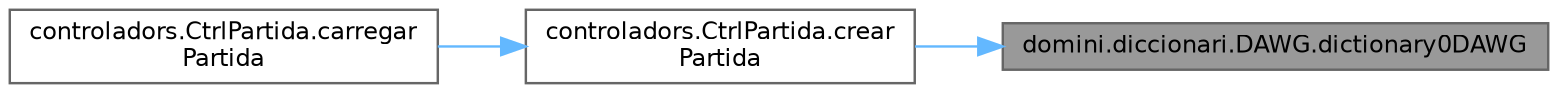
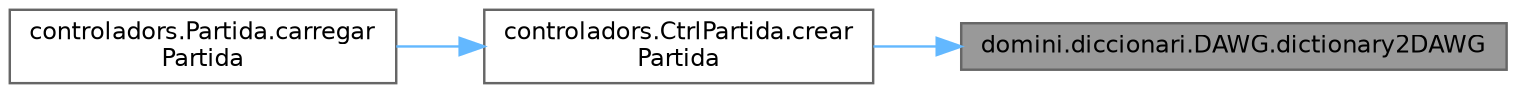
node "controladors.CtrlPartida.carregar Partida": label "controladors.CtrlPartida.carregar Partida" -> "controladors.Partida.carregar Partida"
node "domini.diccionari.DAWG.dictionary0DAWG": label "domini.diccionari.DAWG.dictionary0DAWG" -> "domini.diccionari.DAWG.dictionary2DAWG"
